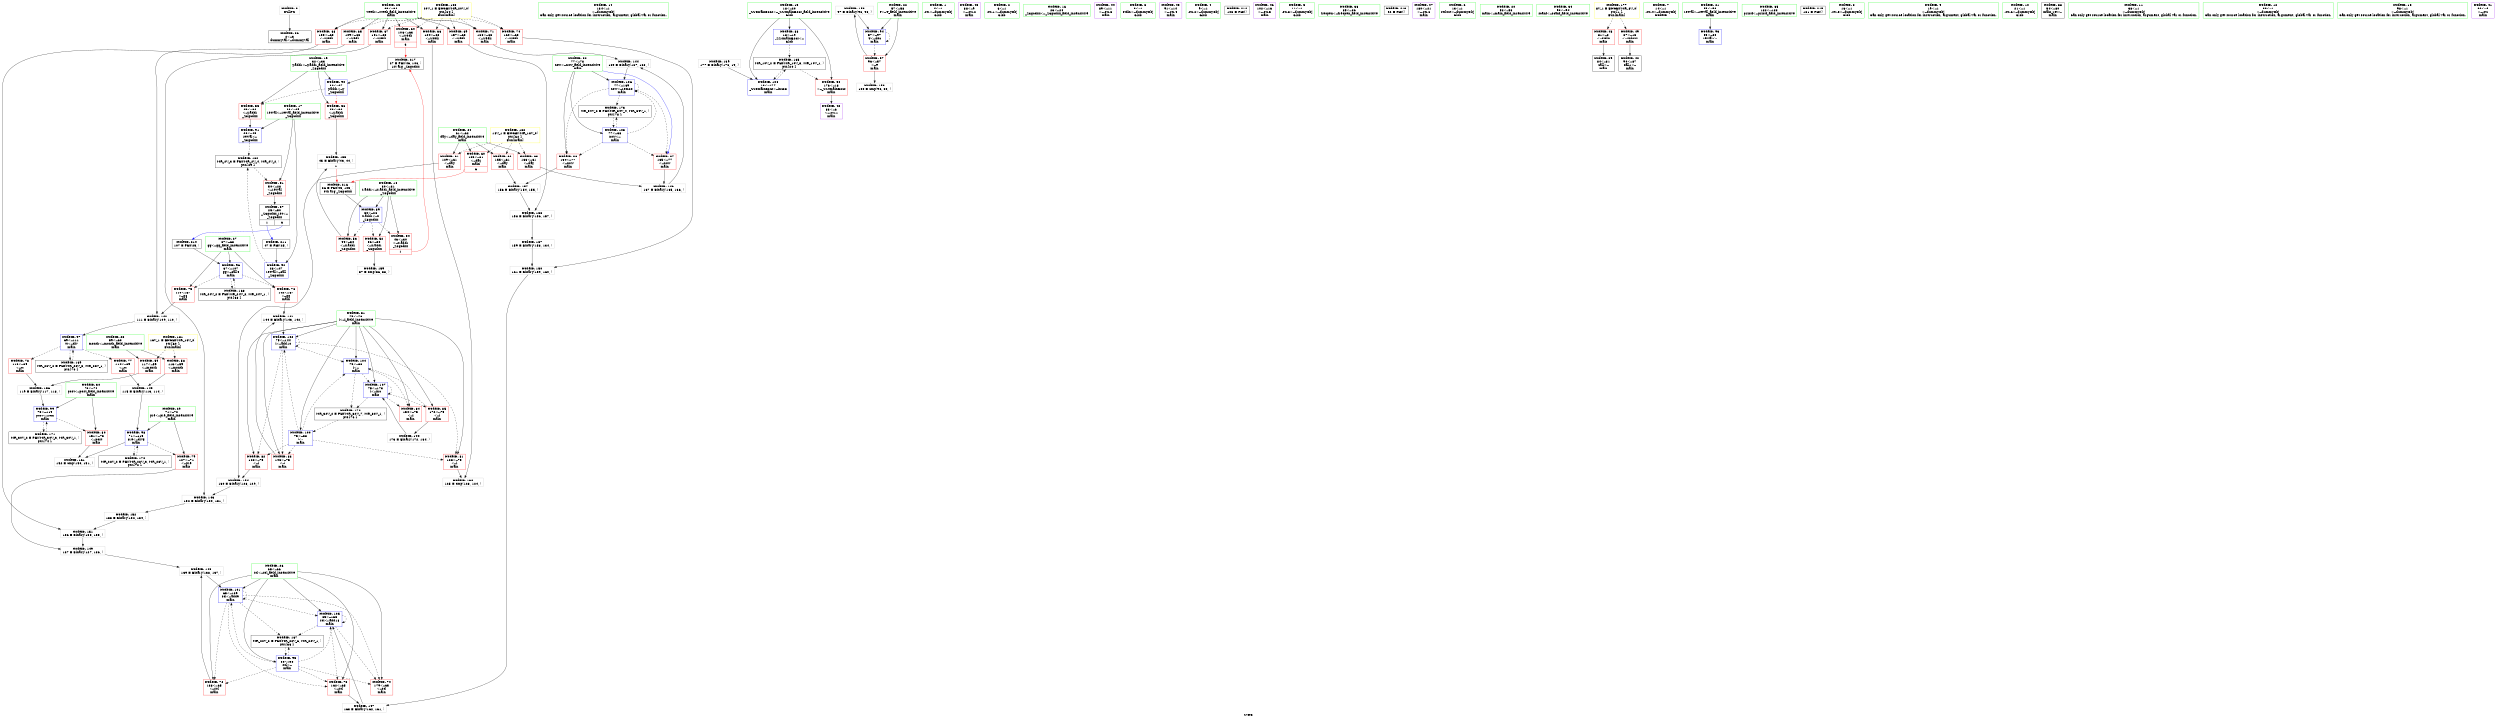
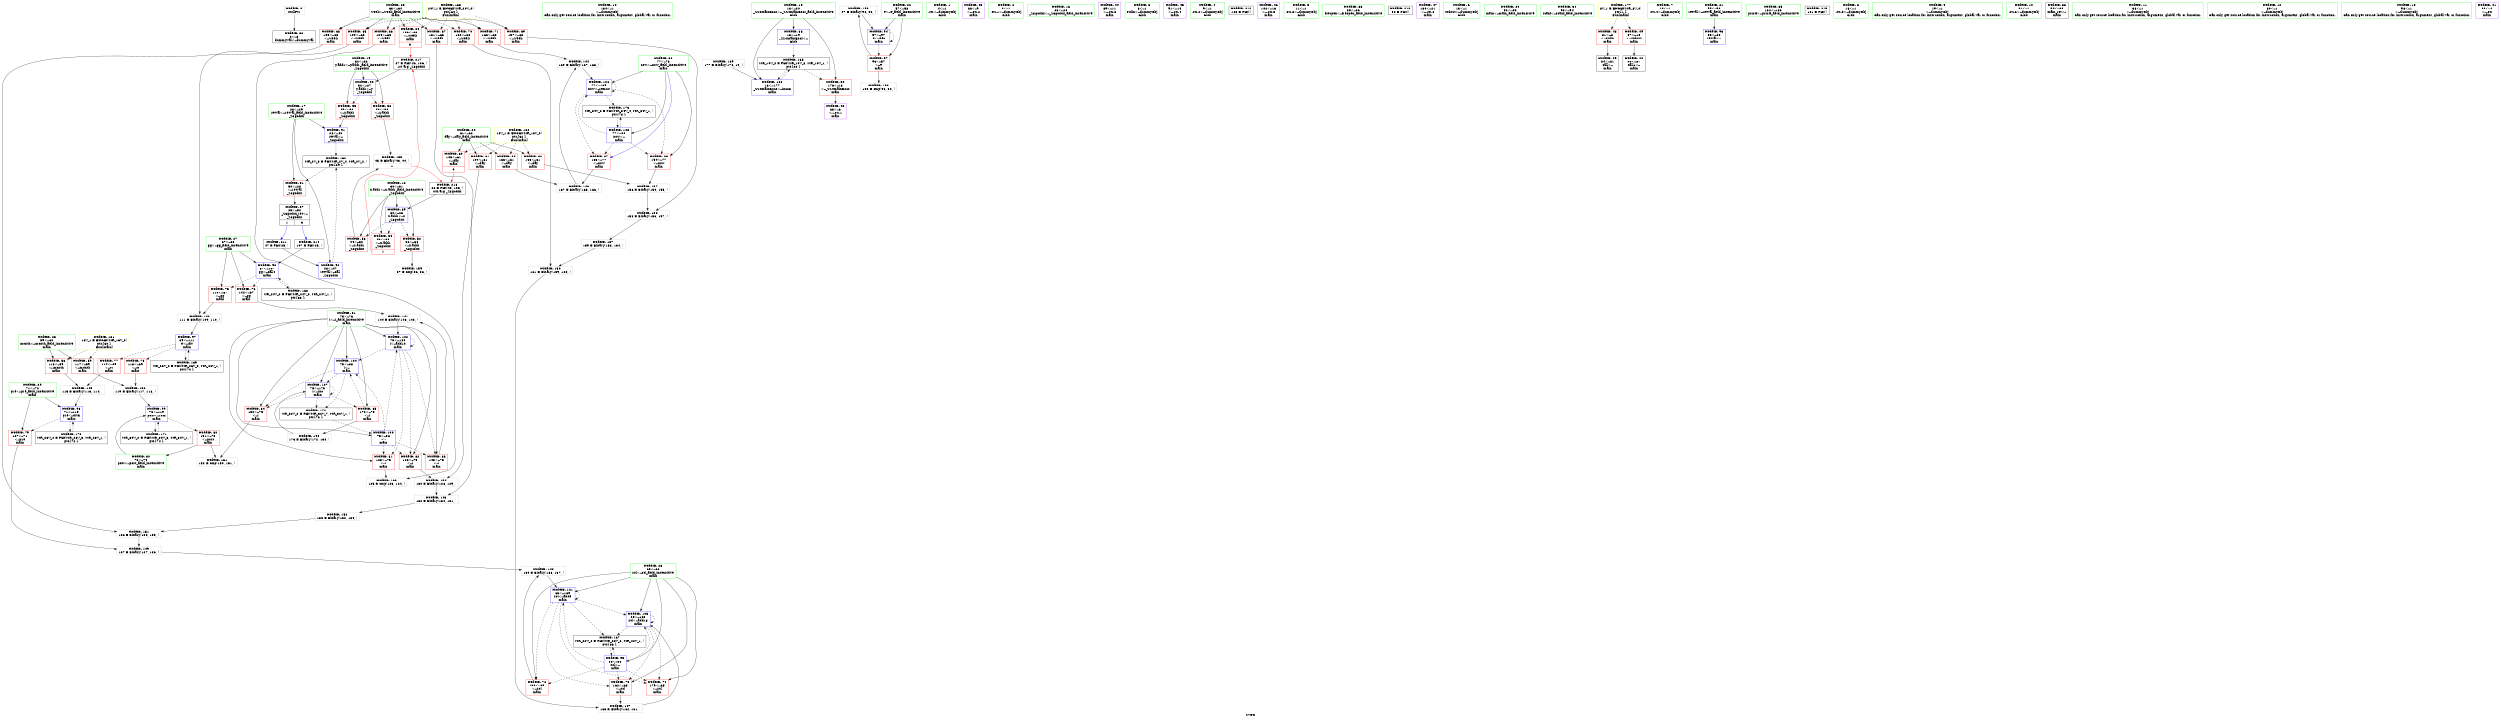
node "NodeID: 7": text "NodeID" -> "Glob"
edge "NodeID: 90" -> "NodeID: 56": color red -> black
edge "NodeID: 30" -> "NodeID: 80": reversed
edge "NodeID: 98" -> "NodeID: 161": now "NodeID: 84" -> "NodeID: 161"
